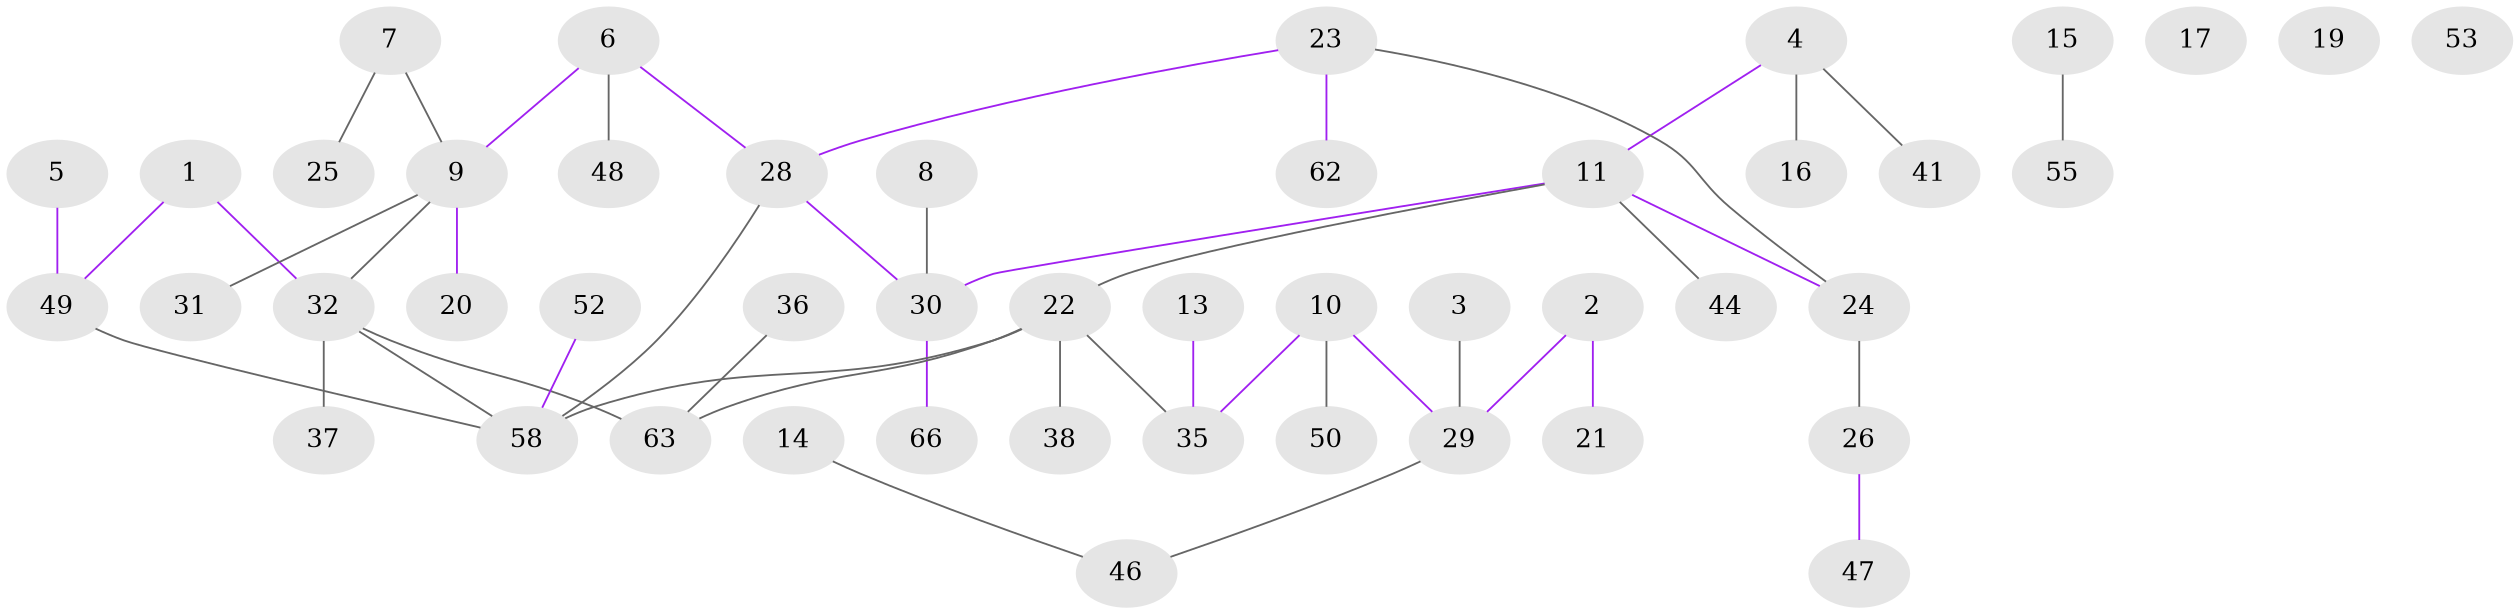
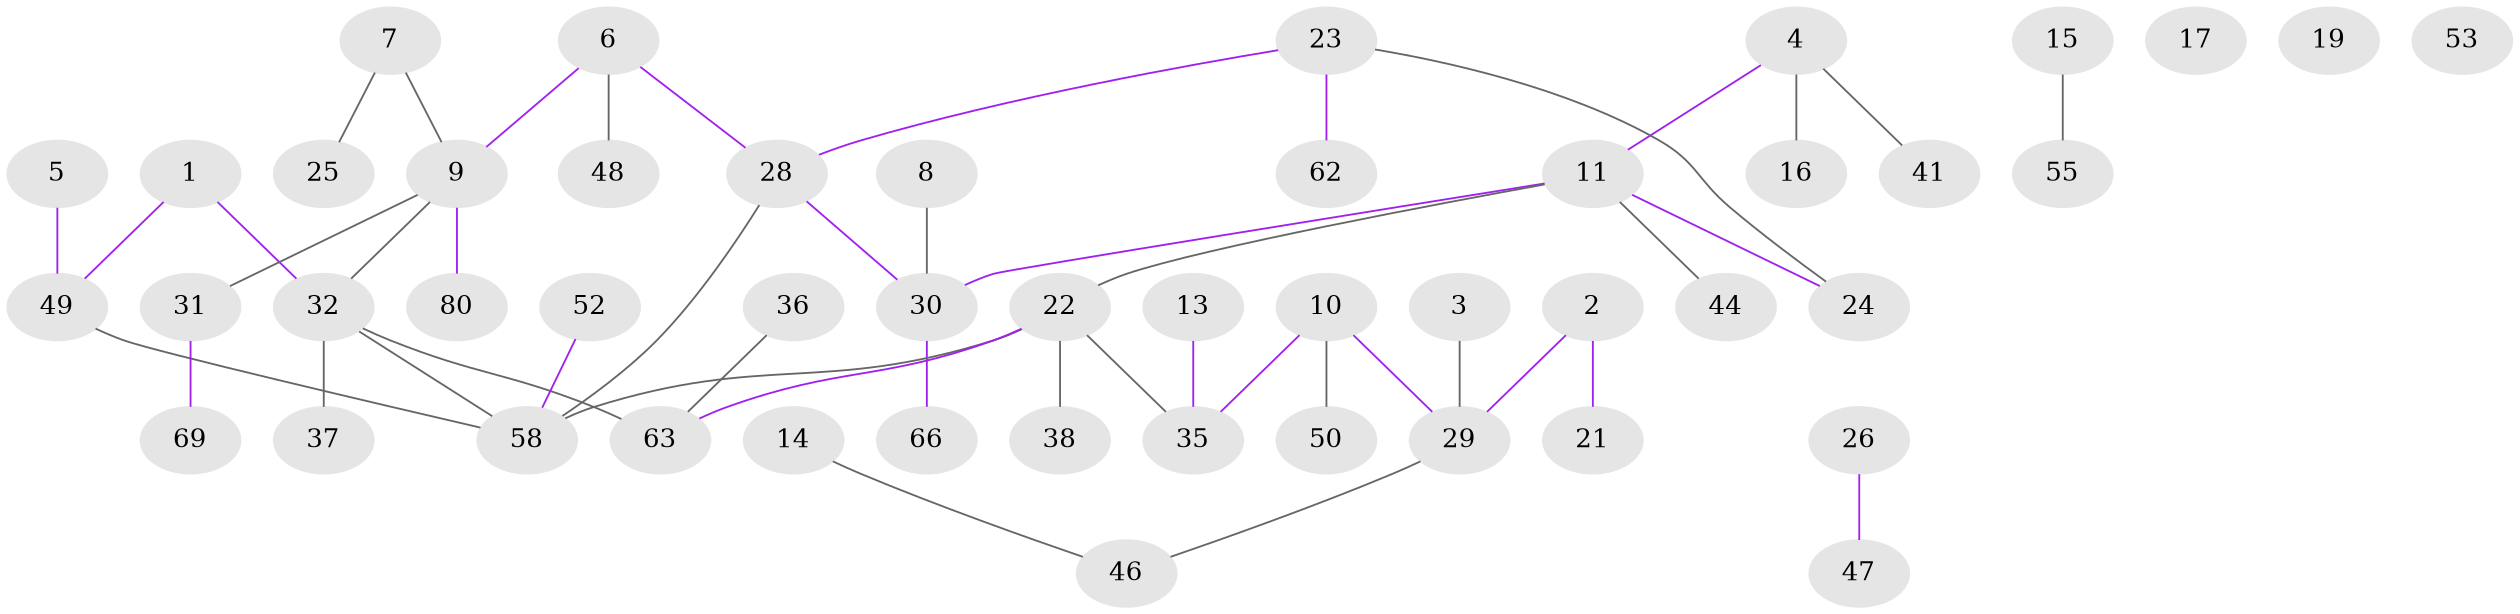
node "20": label "20" -> "80"
edge "24" -- "26": removed
edge "22" -- "63": color gray40 -> purple
node "69": added
